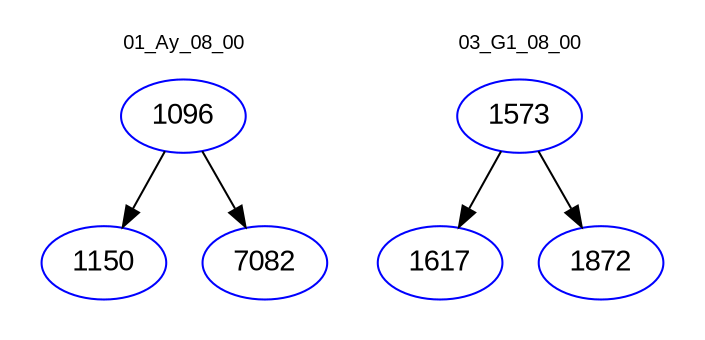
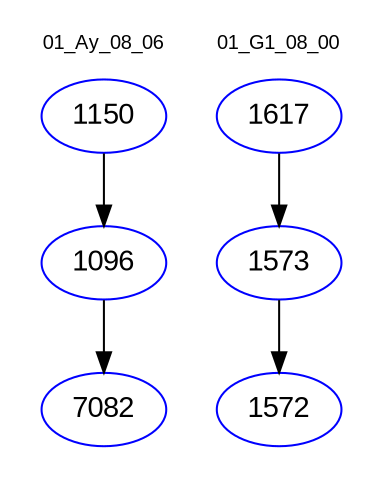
cluster "01_Ay_08_00": label "01_Ay_08_00" -> "01_Ay_08_06"
cluster "03_G1_08_00": label "03_G1_08_00" -> "01_G1_08_00"
edge "1096" -> "1150": reversed
edge "1573" -> "1617": reversed
node "1872": label "1872" -> "1572"
